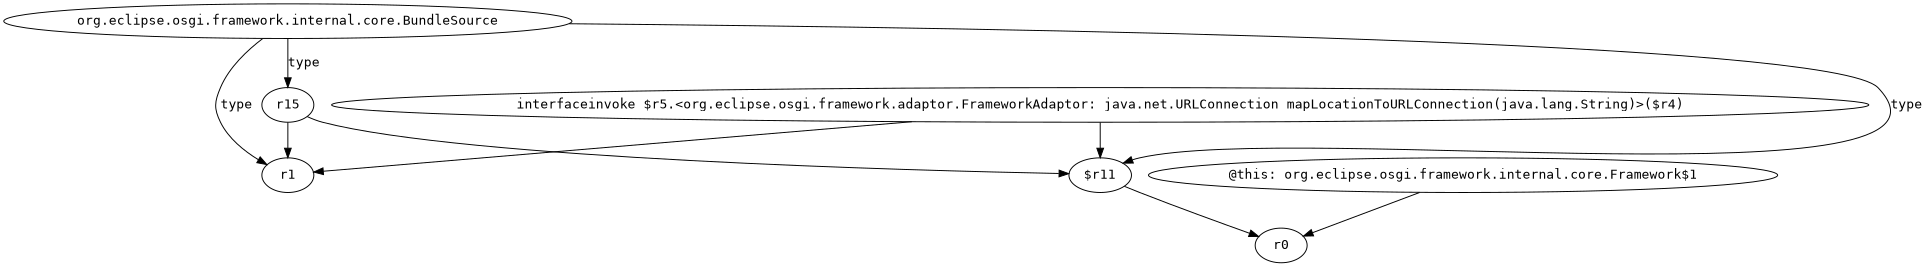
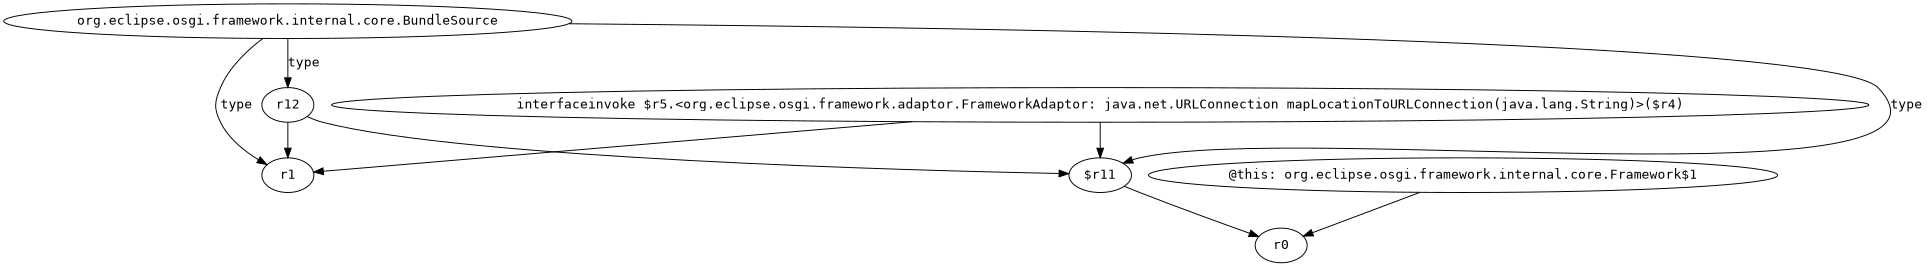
node "r15": label "r15" -> "r12"
